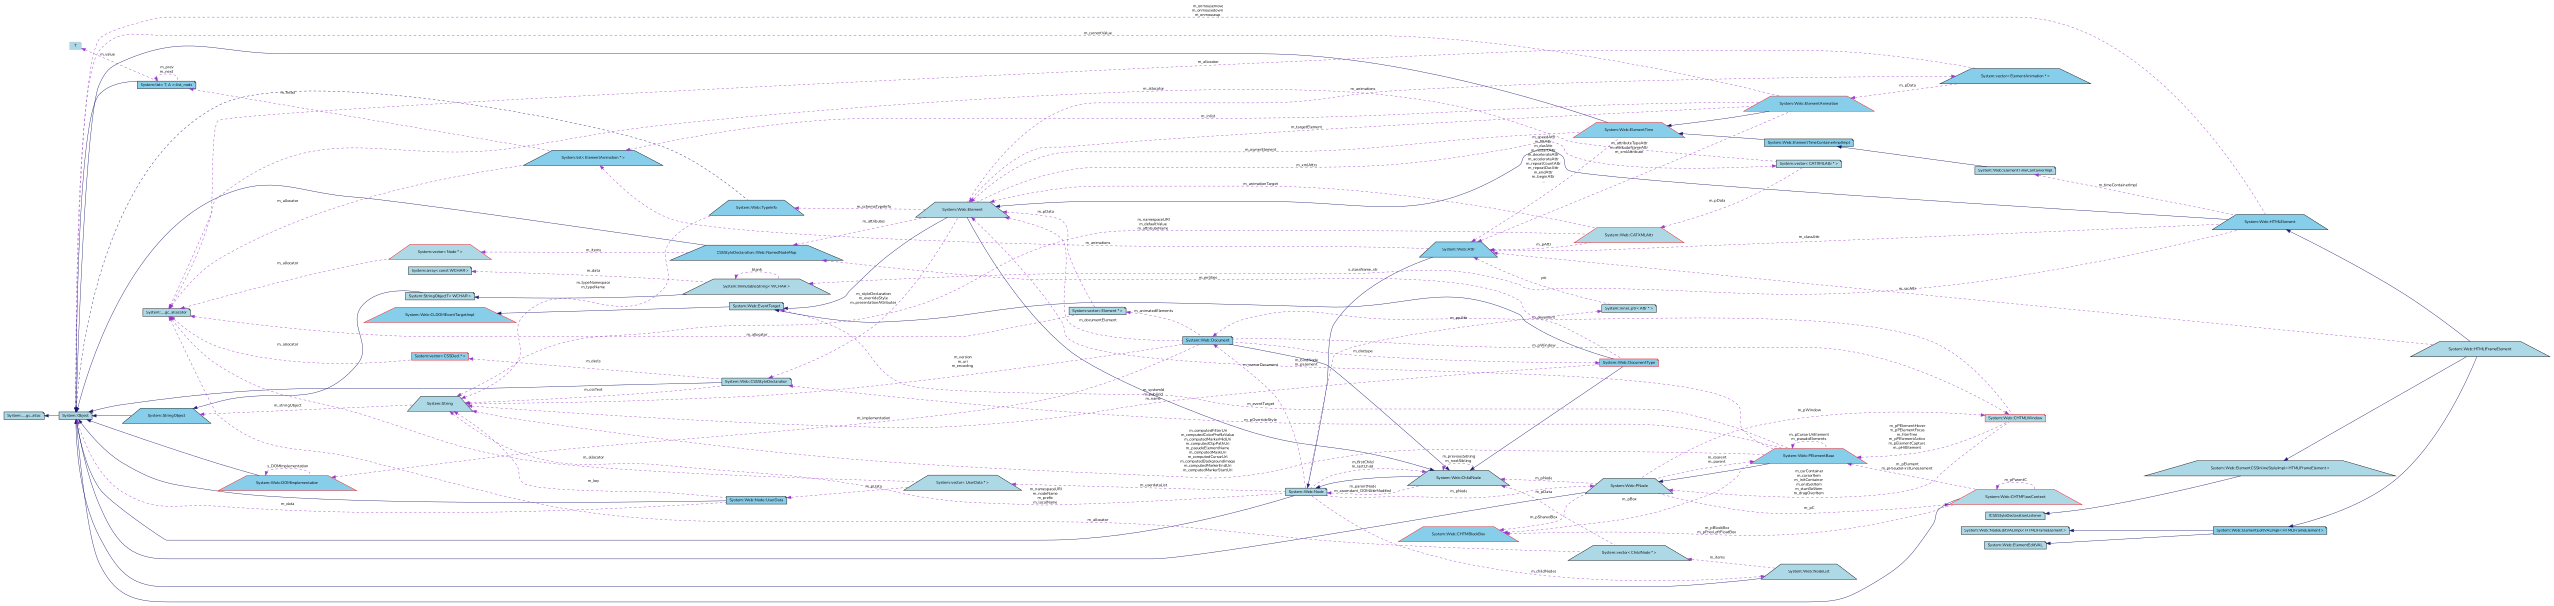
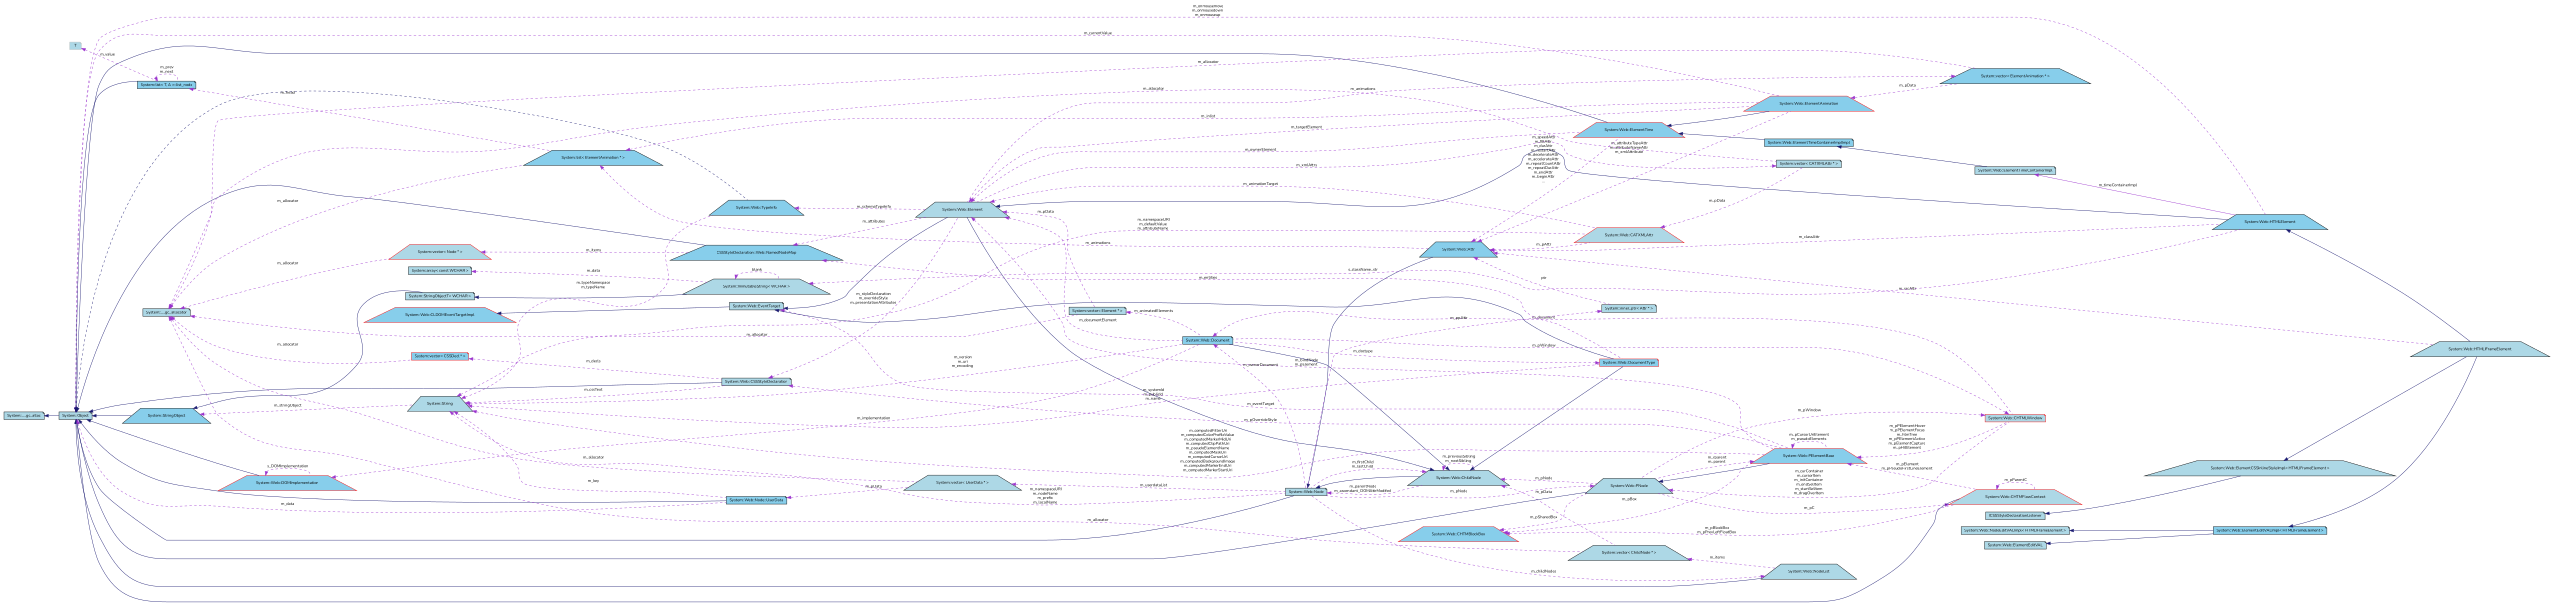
edge "System::Web::HTMLElement" -> "System::Web::ElementTimeContainerImpl": style dashed -> solid
